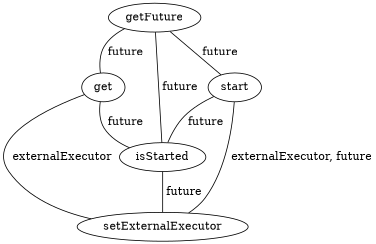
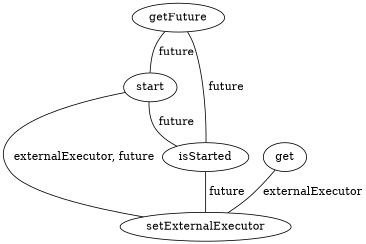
edge "getFuture" -- "get": removed, label "future"
edge "get" -- "isStarted": removed, label "future"
